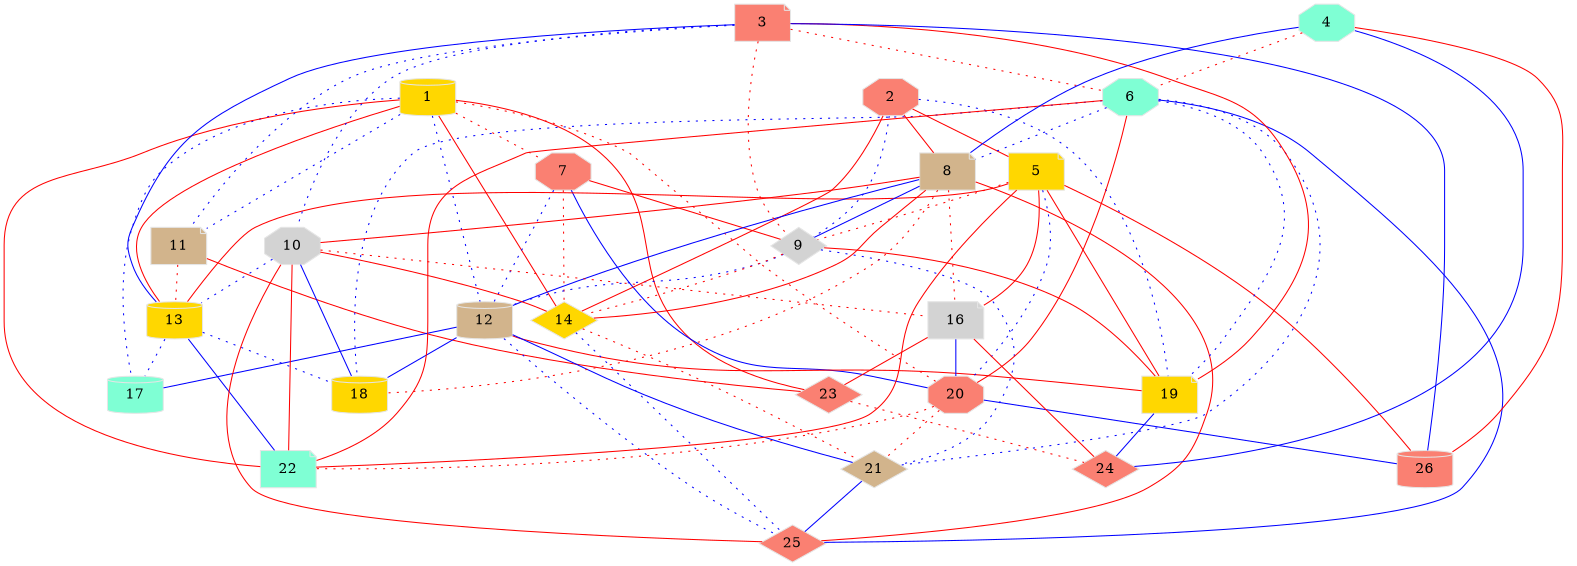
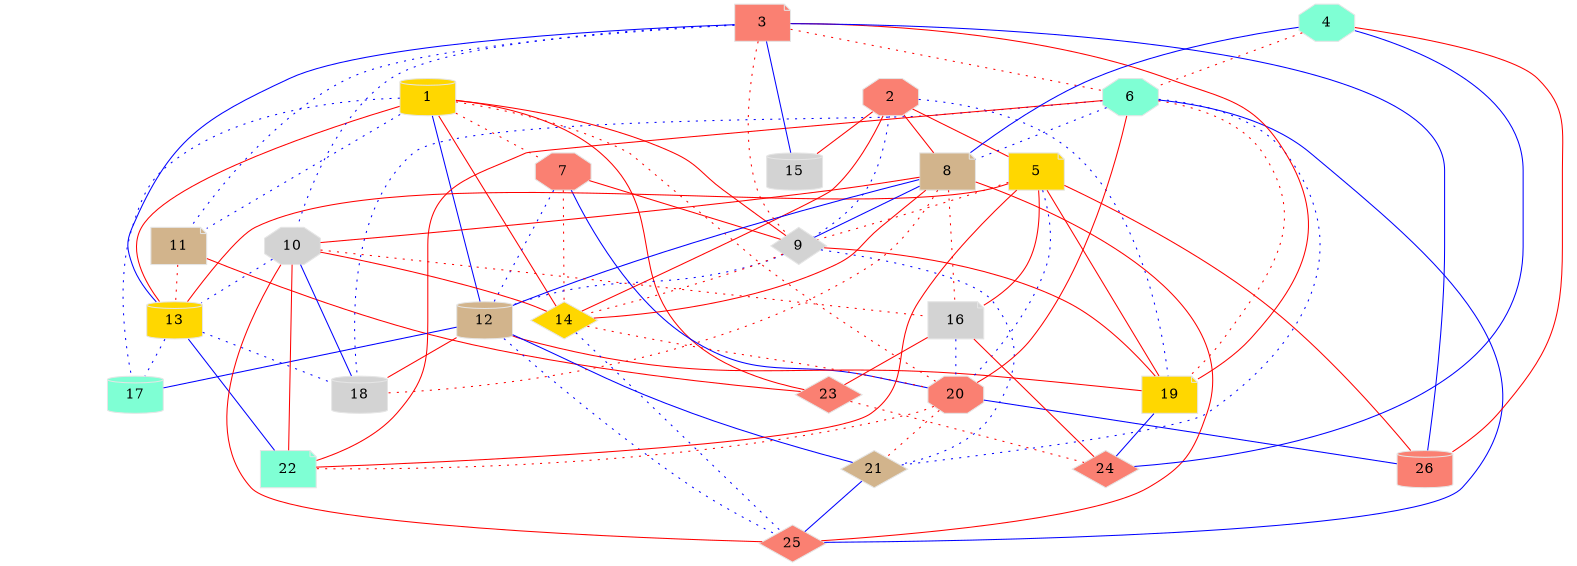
node "15": added
edge "1" -- "12": style dotted -> solid
edge "6" -- "19": color blue -> red
edge "1" -- "22": now "1" -- "9"
edge "16" -- "20": style solid -> dotted
edge "12" -- "18": color blue -> red
edge "14" -- "21": now "14" -- "20"
node "18": fillcolor gold -> lightgrey
